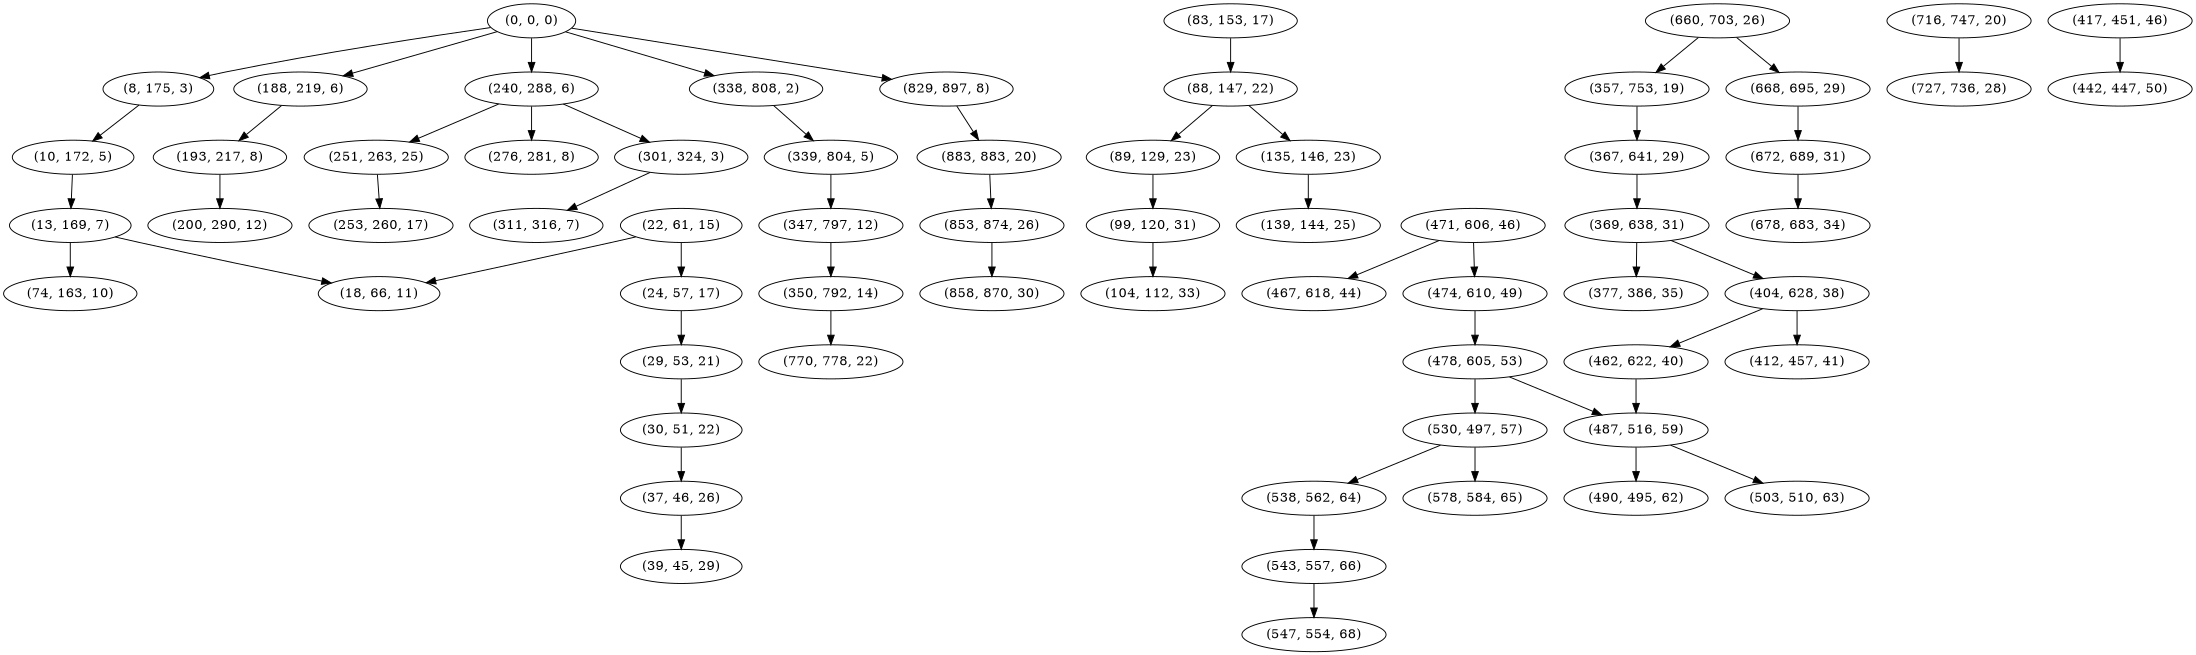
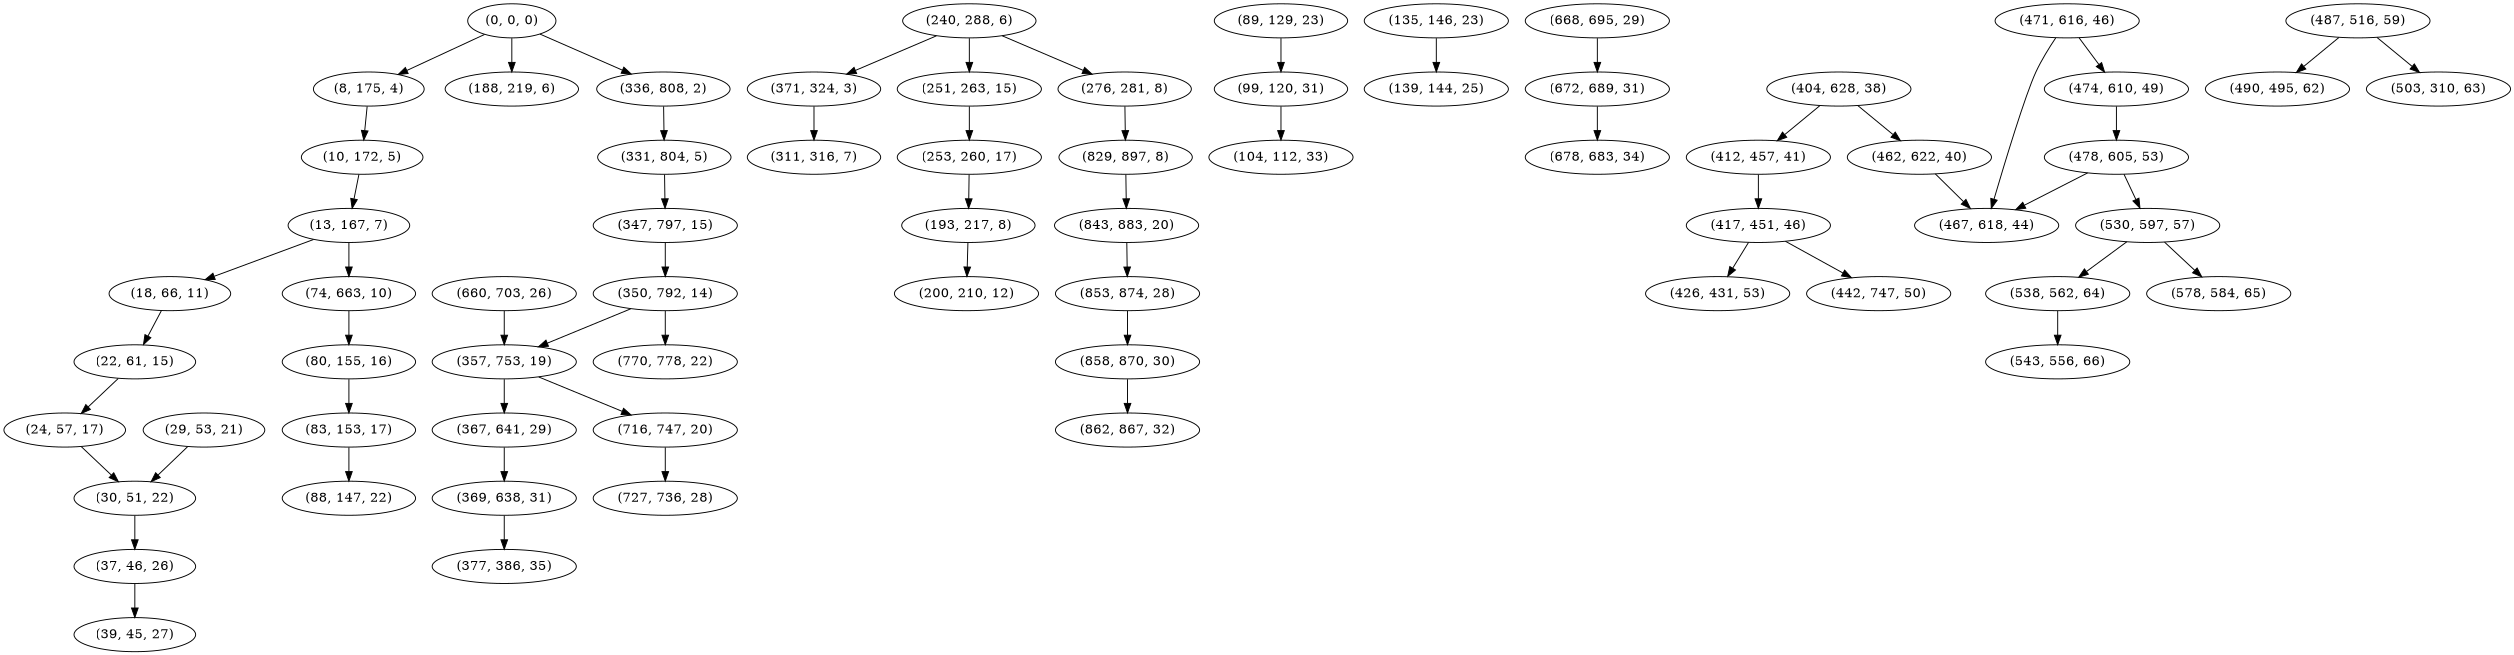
edge "(0, 0, 0)" -> "(240, 288, 6)": removed
edge "(660, 703, 26)" -> "(668, 695, 29)": removed
edge "(0, 0, 0)" -> "(829, 897, 8)": now "(276, 281, 8)" -> "(829, 897, 8)"
node "(8, 175, 3)": label "(8, 175, 3)" -> "(8, 175, 4)"
node "(338, 808, 2)": label "(338, 808, 2)" -> "(336, 808, 2)"
node "(442, 447, 50)": label "(442, 447, 50)" -> "(442, 747, 50)"
edge "(188, 219, 6)" -> "(193, 217, 8)": now "(253, 260, 17)" -> "(193, 217, 8)"
edge "(88, 147, 22)" -> "(89, 129, 23)": removed
edge "(88, 147, 22)" -> "(135, 146, 23)": removed
node "(251, 263, 25)": label "(251, 263, 25)" -> "(251, 263, 15)"
node "(301, 324, 3)": label "(301, 324, 3)" -> "(371, 324, 3)"
node "(339, 804, 5)": label "(339, 804, 5)" -> "(331, 804, 5)"
node "(883, 883, 20)": label "(883, 883, 20)" -> "(843, 883, 20)"
edge "(412, 457, 41)" -> "(417, 451, 46)": added
node "(13, 169, 7)": label "(13, 169, 7)" -> "(13, 167, 7)"
node "(200, 290, 12)": label "(200, 290, 12)" -> "(200, 210, 12)"
node "(347, 797, 12)": label "(347, 797, 12)" -> "(347, 797, 15)"
node "(853, 874, 26)": label "(853, 874, 26)" -> "(853, 874, 28)"
node "(471, 606, 46)": label "(471, 606, 46)" -> "(471, 616, 46)"
edge "(369, 638, 31)" -> "(404, 628, 38)": removed
edge "(22, 61, 15)" -> "(18, 66, 11)": reversed
node "(74, 163, 10)": label "(74, 163, 10)" -> "(74, 663, 10)"
node "(426, 431, 53)": added
edge "(24, 57, 17)" -> "(29, 53, 21)": now "(24, 57, 17)" -> "(30, 51, 22)"
edge "(350, 792, 14)" -> "(357, 753, 19)": added
node "(80, 155, 16)": added
edge "(462, 622, 40)" -> "(487, 516, 59)": now "(462, 622, 40)" -> "(467, 618, 44)"
edge "(357, 753, 19)" -> "(716, 747, 20)": added
edge "(478, 605, 53)" -> "(487, 516, 59)": now "(478, 605, 53)" -> "(467, 618, 44)"
node "(862, 867, 32)": added
node "(530, 497, 57)": label "(530, 497, 57)" -> "(530, 597, 57)"
node "(503, 510, 63)": label "(503, 510, 63)" -> "(503, 310, 63)"
node "(39, 45, 29)": label "(39, 45, 29)" -> "(39, 45, 27)"
node "(543, 557, 66)": label "(543, 557, 66)" -> "(543, 556, 66)"
node "(547, 554, 68)": removed
